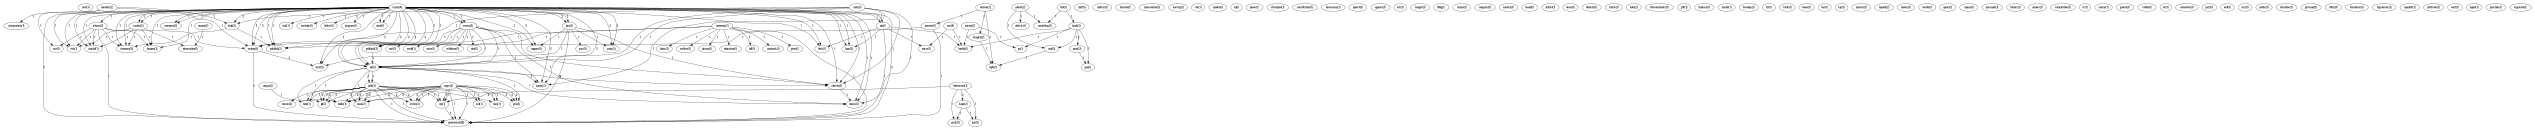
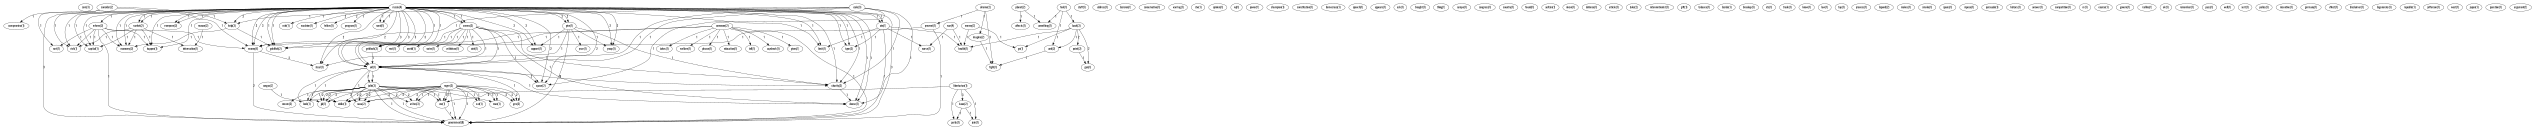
edge "planet(2)" -> "land(2)": now "feel(1)" -> "land(2)"
